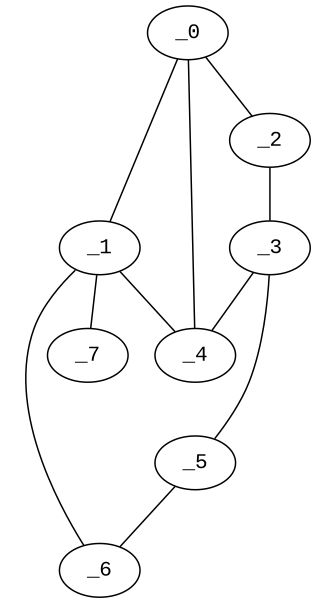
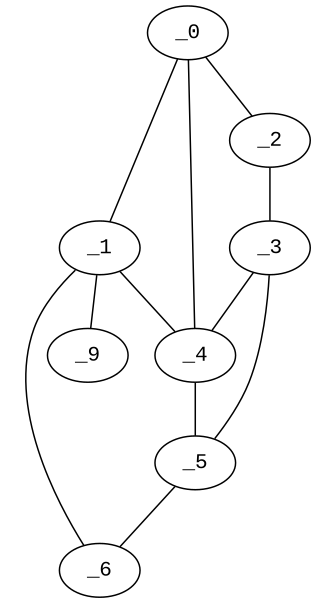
node "_7": label "_7" -> "_9"
edge "_4" -- "_5": added
